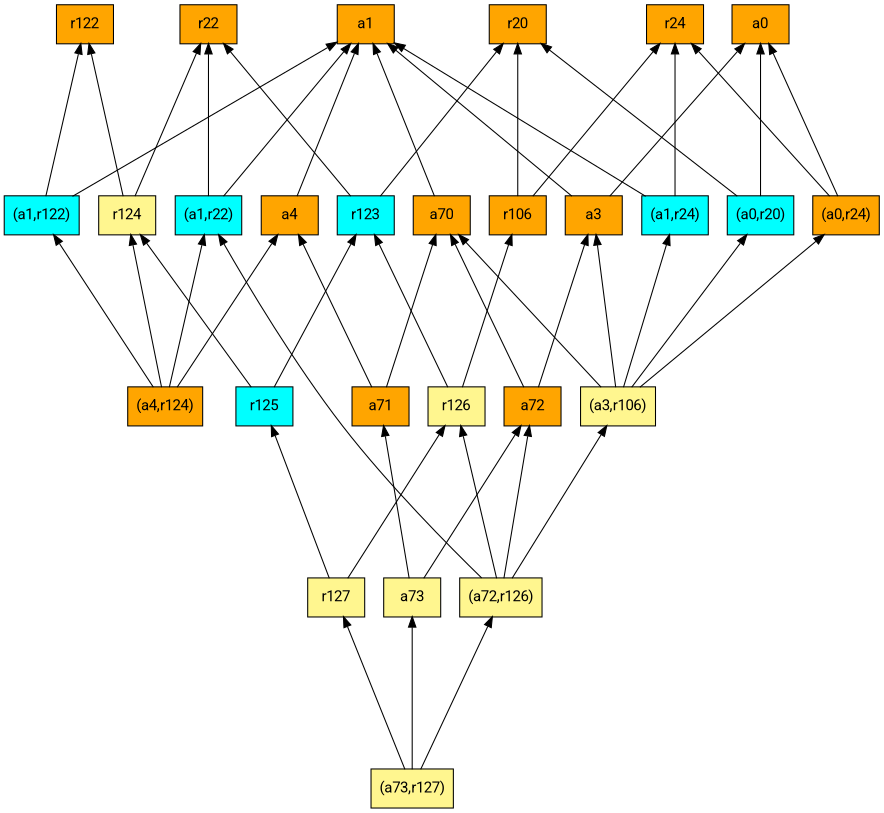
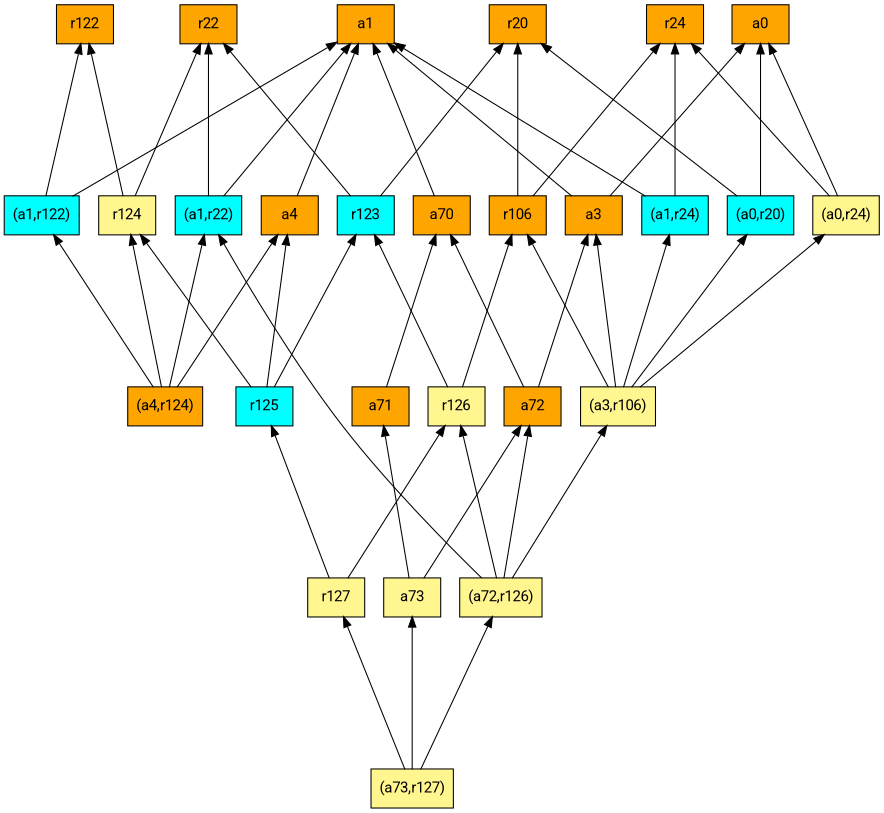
node "(a0,r24)": fillcolor orange -> khaki1
edge "(a3,r106)" -> "a70": now "(a3,r106)" -> "r106"
edge "a71" -> "a4": now "r125" -> "a4"
